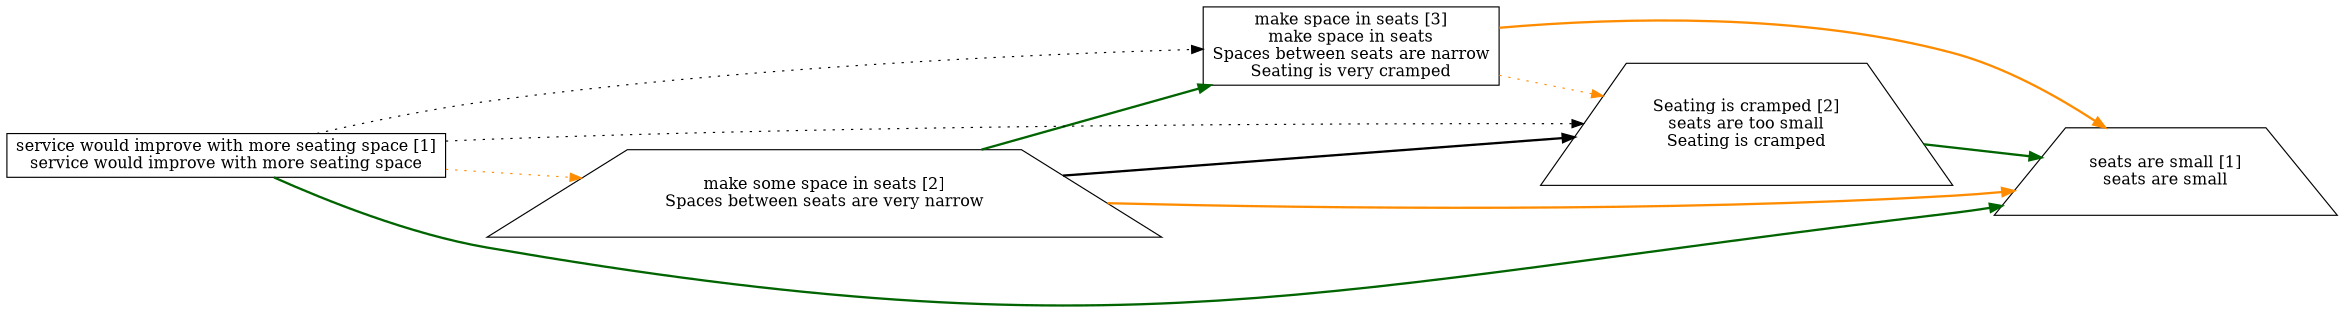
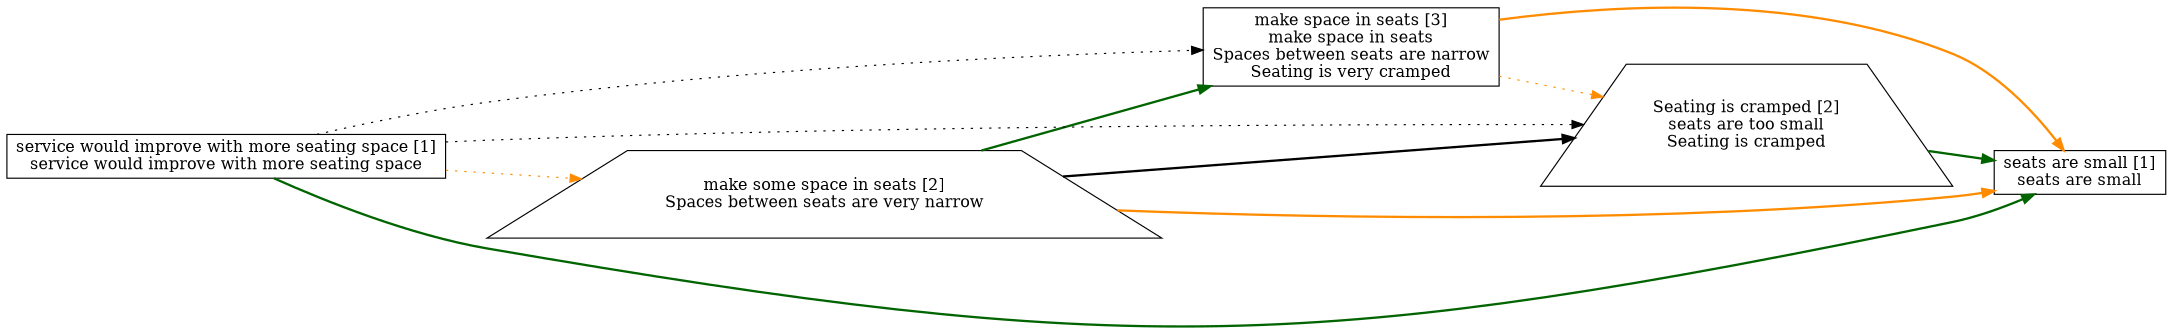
node "seats are small [1] seats are small": shape trapezium -> box
